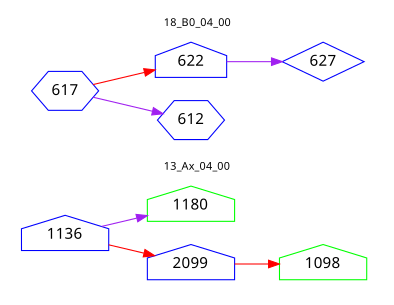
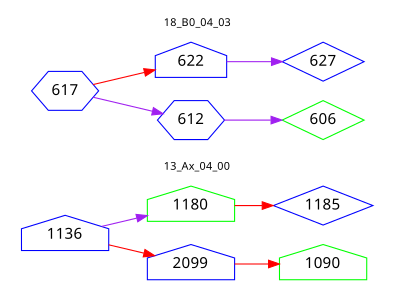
cluster "18_B0_04_00": label "18_B0_04_00" -> "18_B0_04_03"
node "606": added
node "1185": added
node "1098": label "1098" -> "1090"
